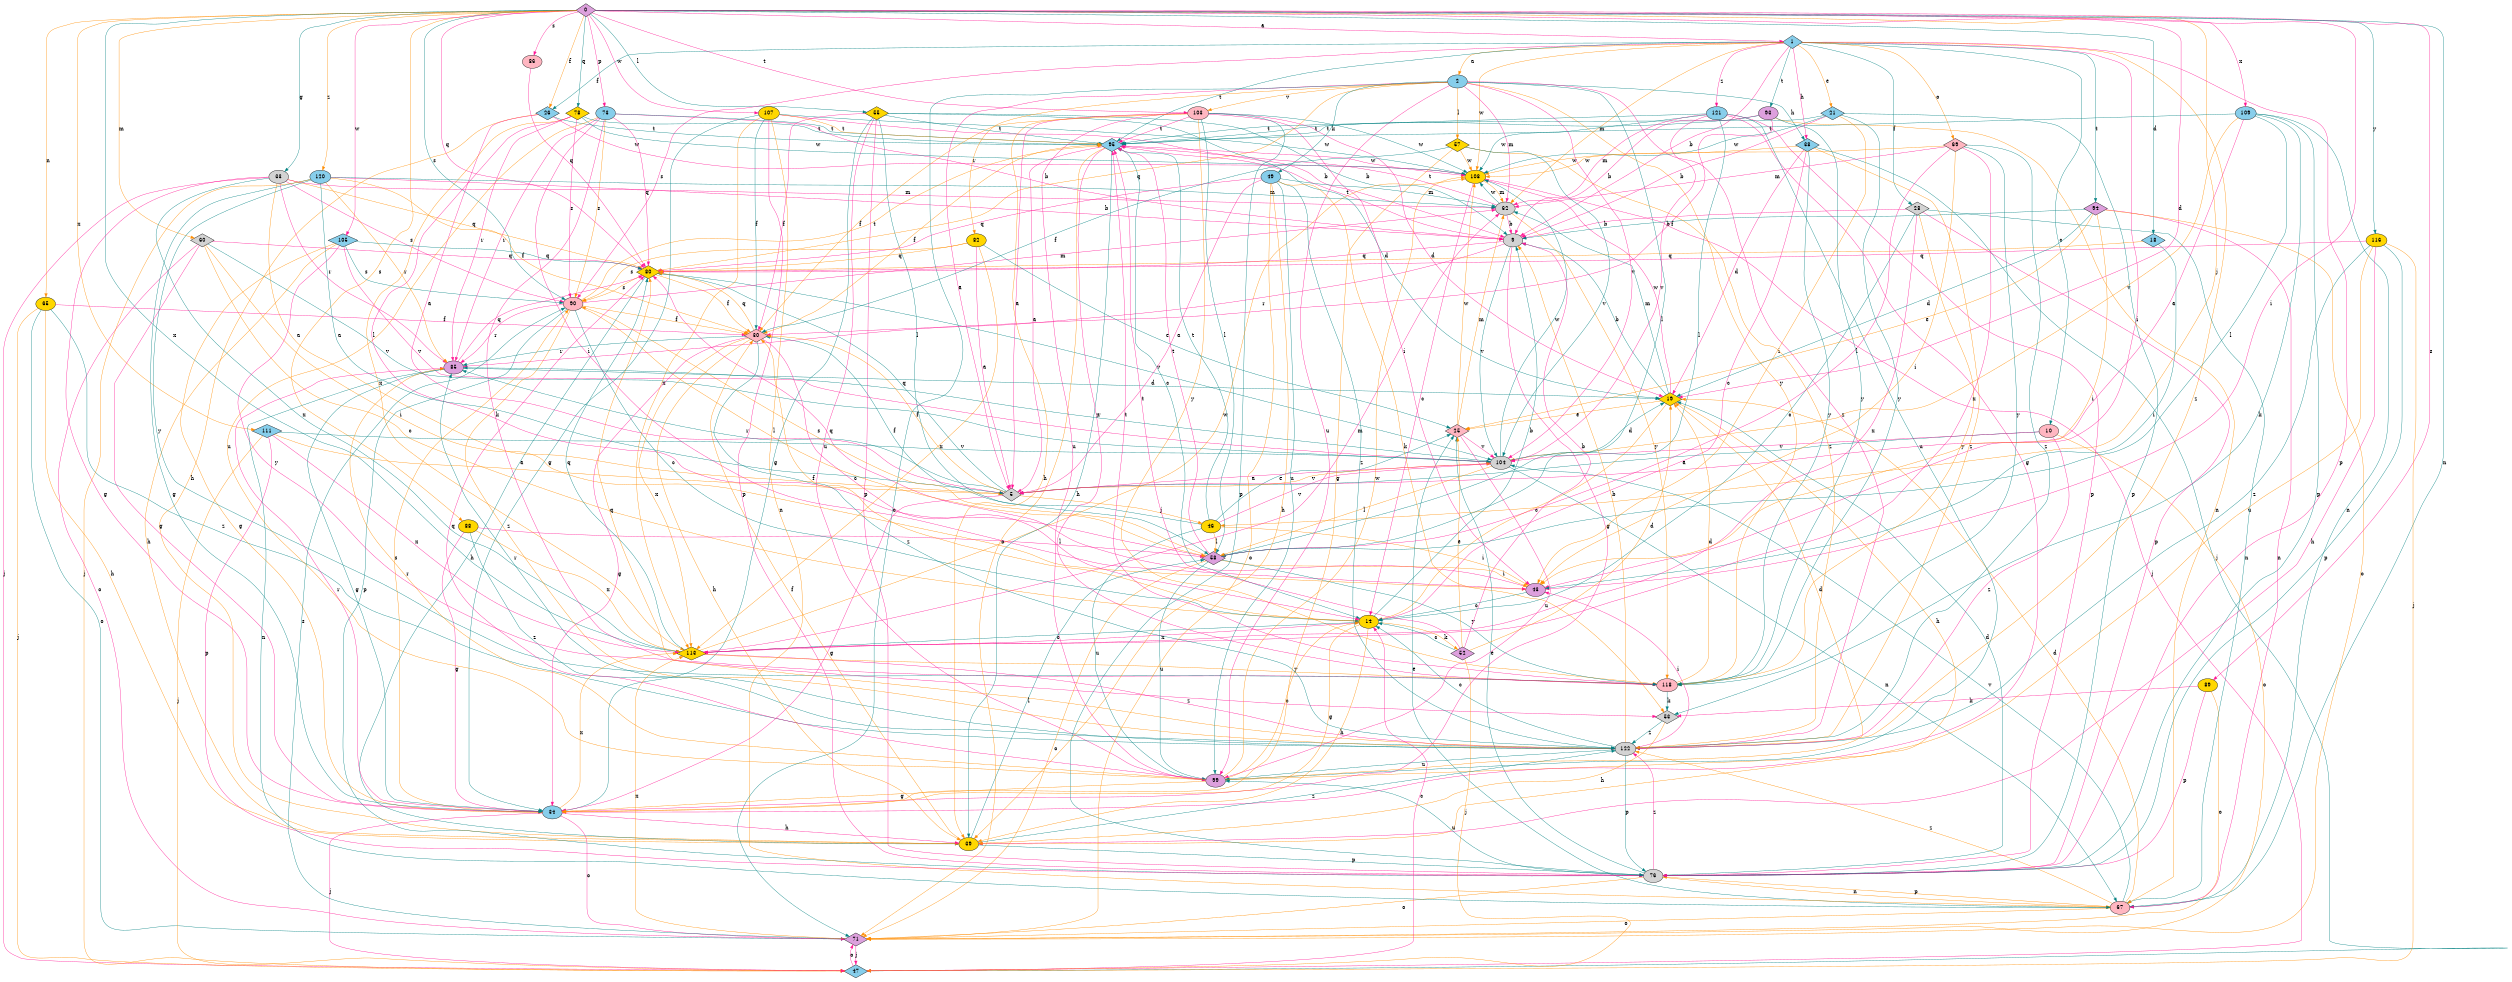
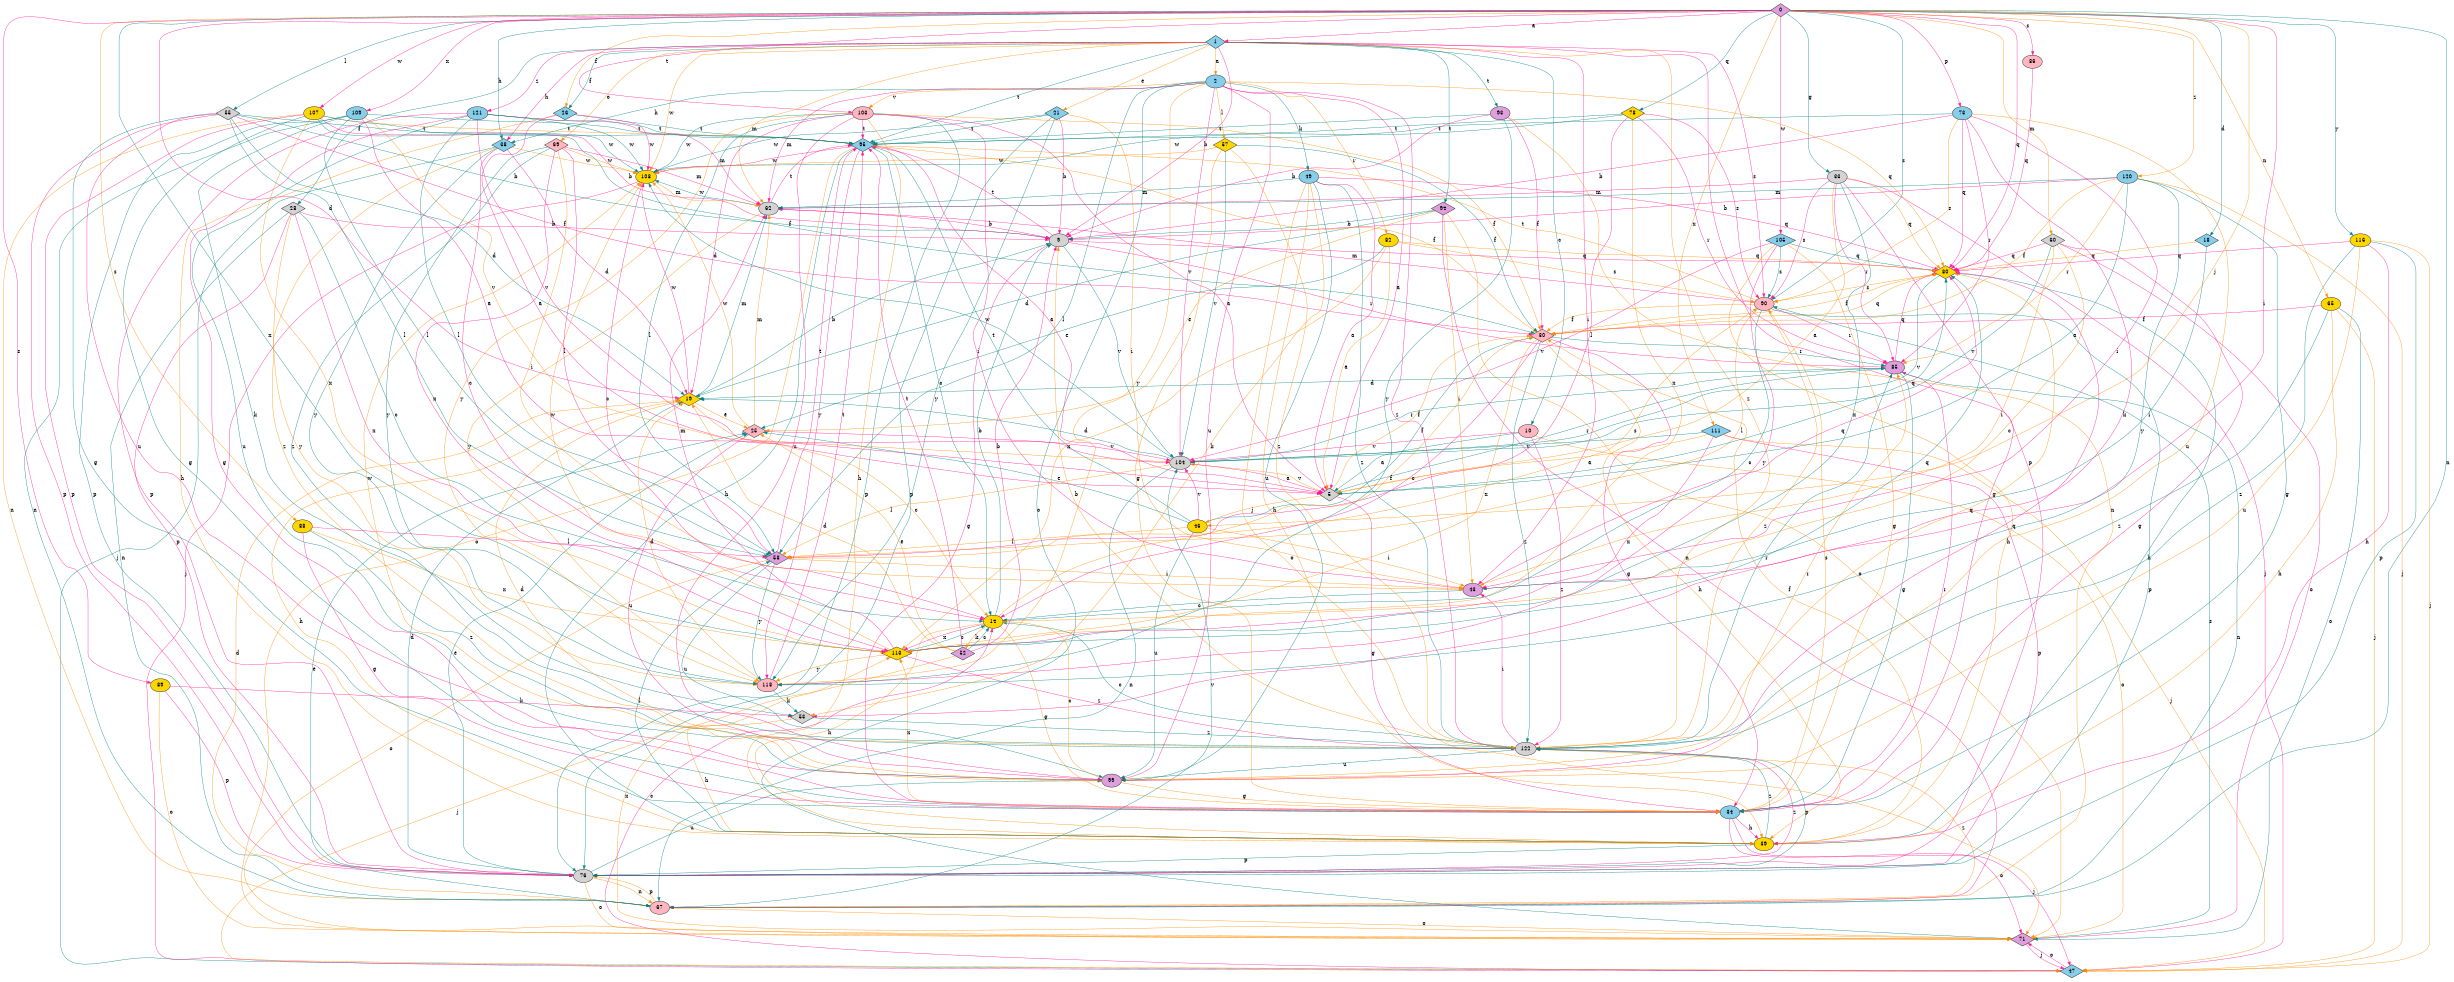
edge "0" -> "38": added, label "h"
node "55": fillcolor gold -> lightgrey
edge "82" -> "5": color deeppink -> darkorange
